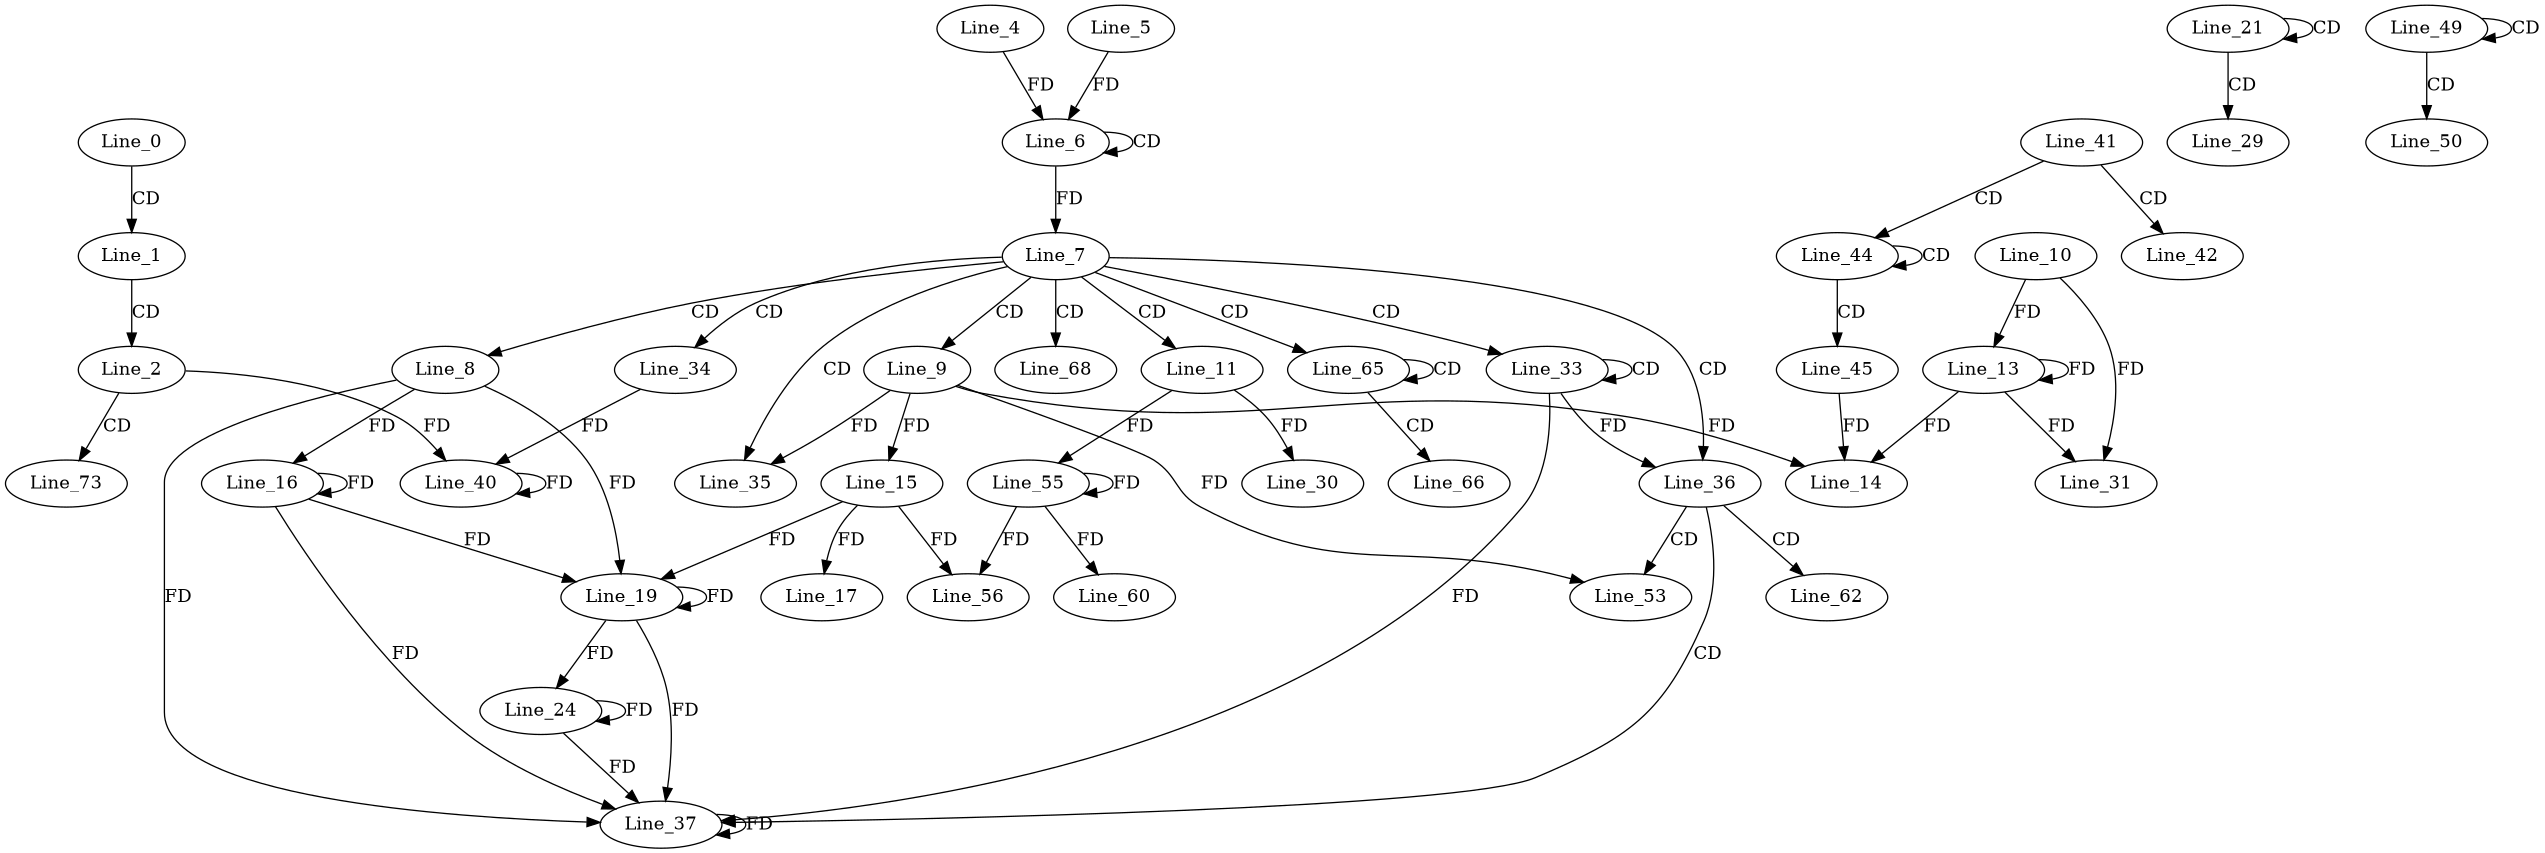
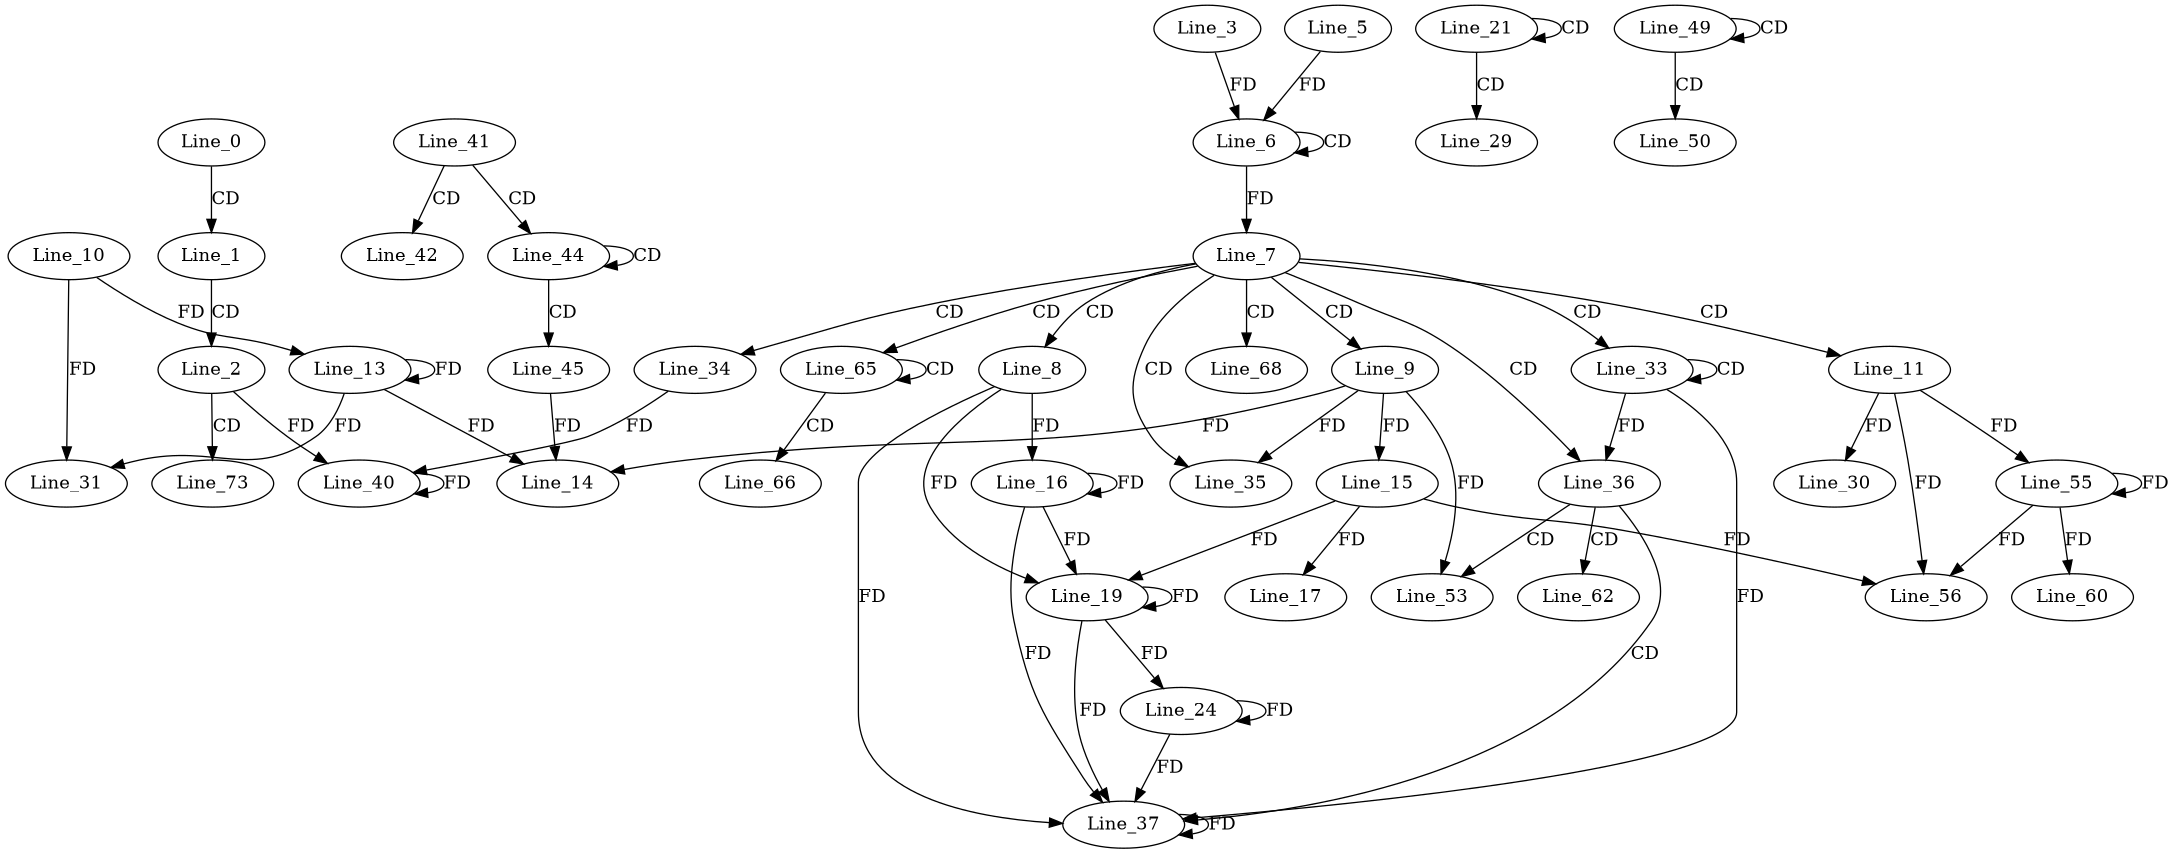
node "Line_4": label "Line_4" -> "Line_3"
edge "Line_11" -> "Line_56": added, label "FD"
